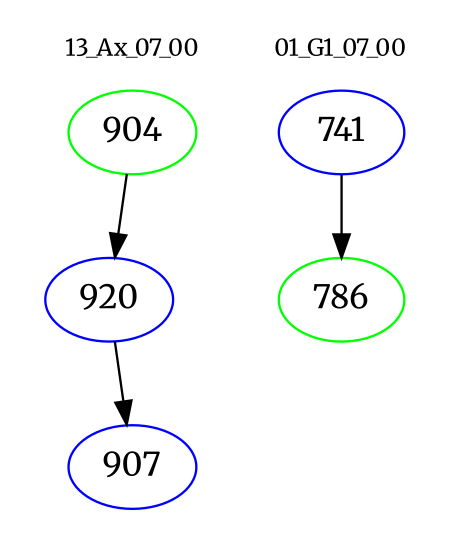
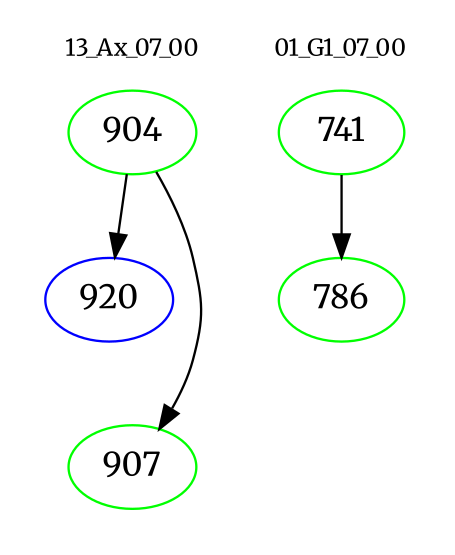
node "741": color blue -> green
edge "920" -> "907": now "904" -> "907"
node "907": color blue -> green
